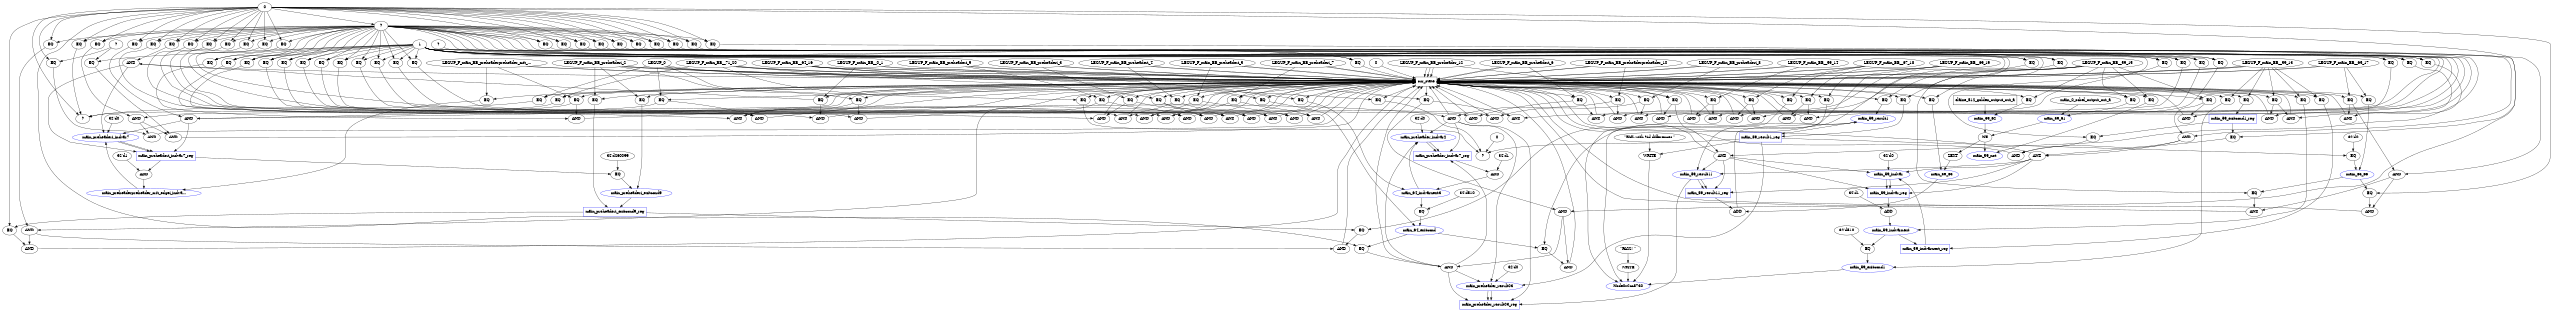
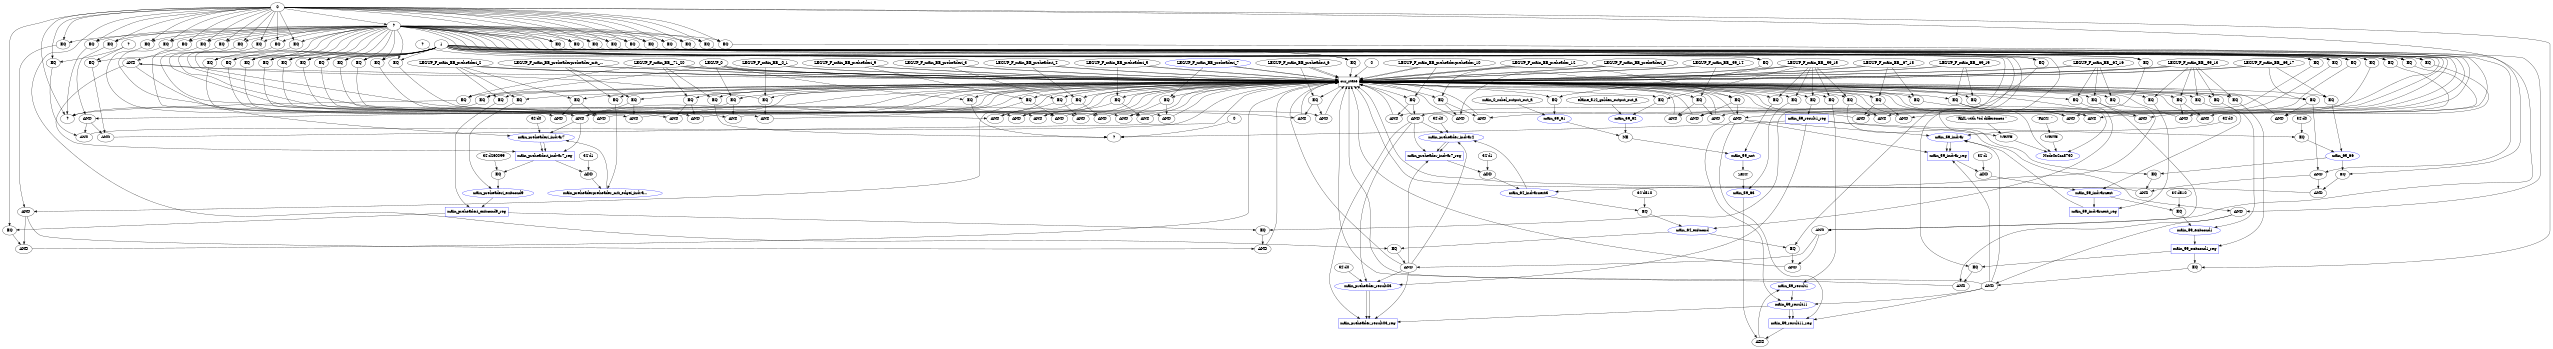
node "LEGUP_F_main_BB_preheaderi_7": color black -> blue
node "elaine_512_golden_output_out_a": shape box -> ellipse
edge "main_59_result1" -> "main_59_result1_reg": removed
edge "NE" -> "ZEXT": now "main_59_not" -> "ZEXT"
edge "main_59_exitcond1" -> "Node0x2cc8730": now "main_59_exitcond1" -> "main_59_exitcond1_reg"
